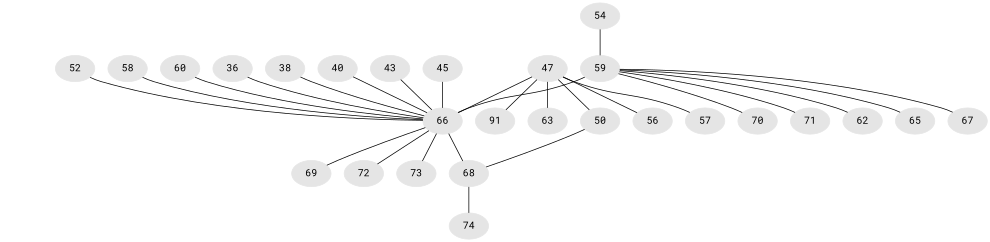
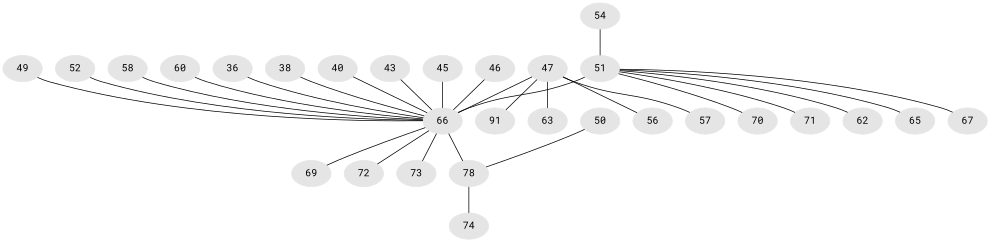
node "49": added
node "46": added
node "59": label "59" -> "51"
edge "47" -- "50": removed
node "68": label "68" -> "78"
